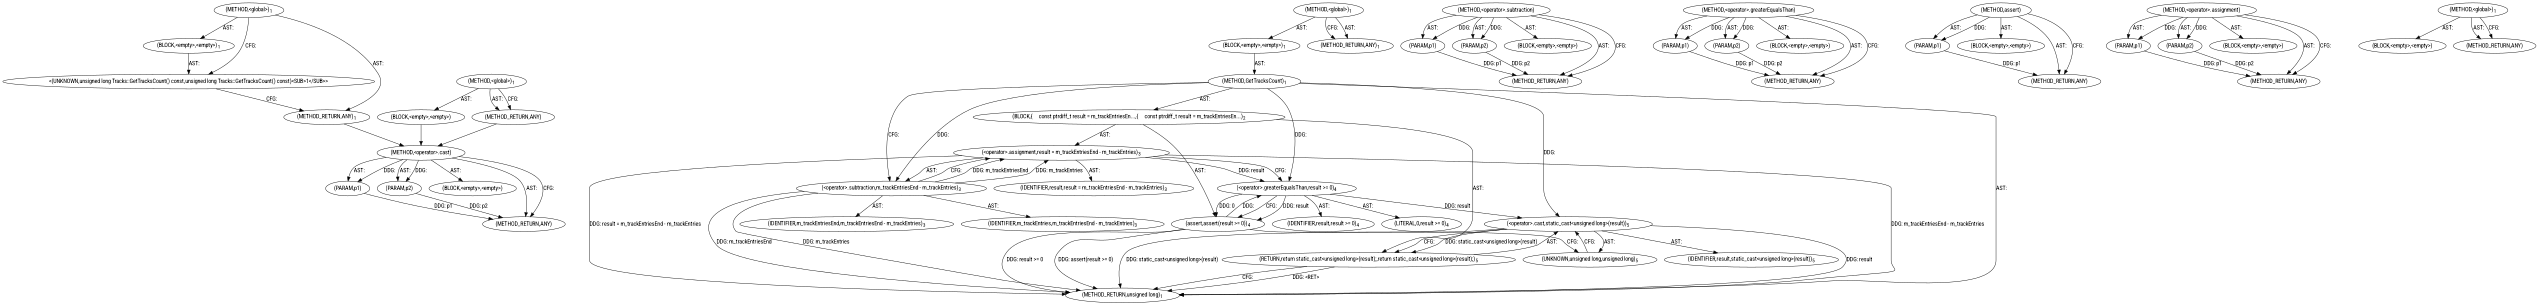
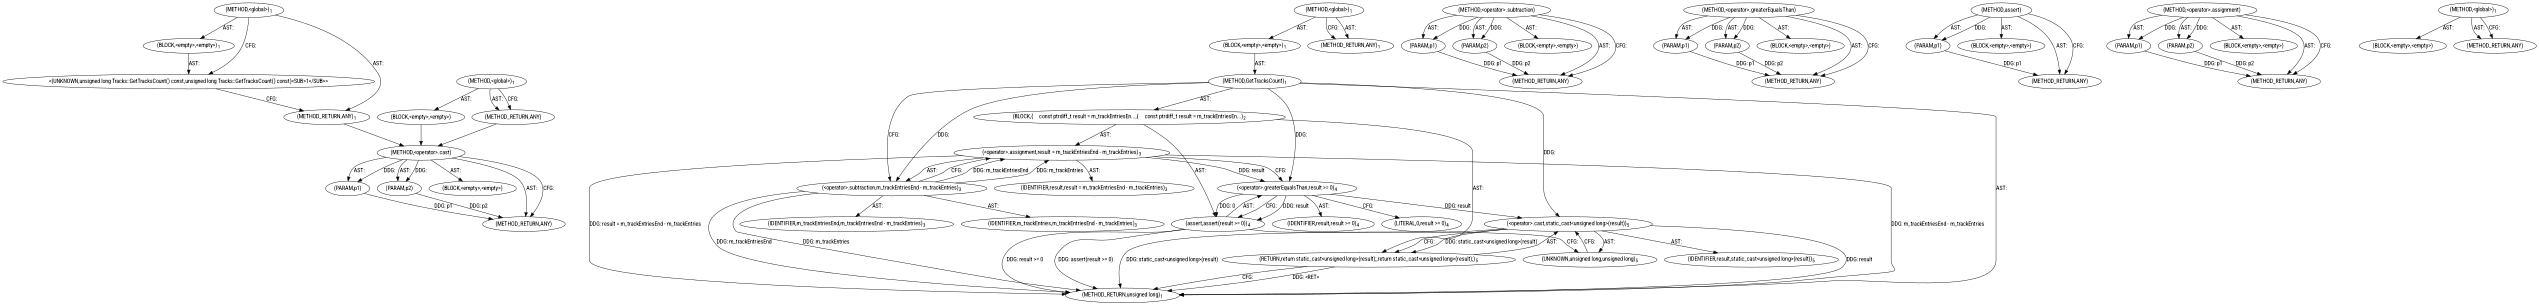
edge "(assert,assert(result >= 0))" -> "(<operator>.greaterEqualsThan,result >= 0)": label "DDG: " -> "AST: "
edge "(<operator>.greaterEqualsThan,result >= 0)" -> "(LITERAL,0,result >= 0)": label "AST: " -> "CFG: "
